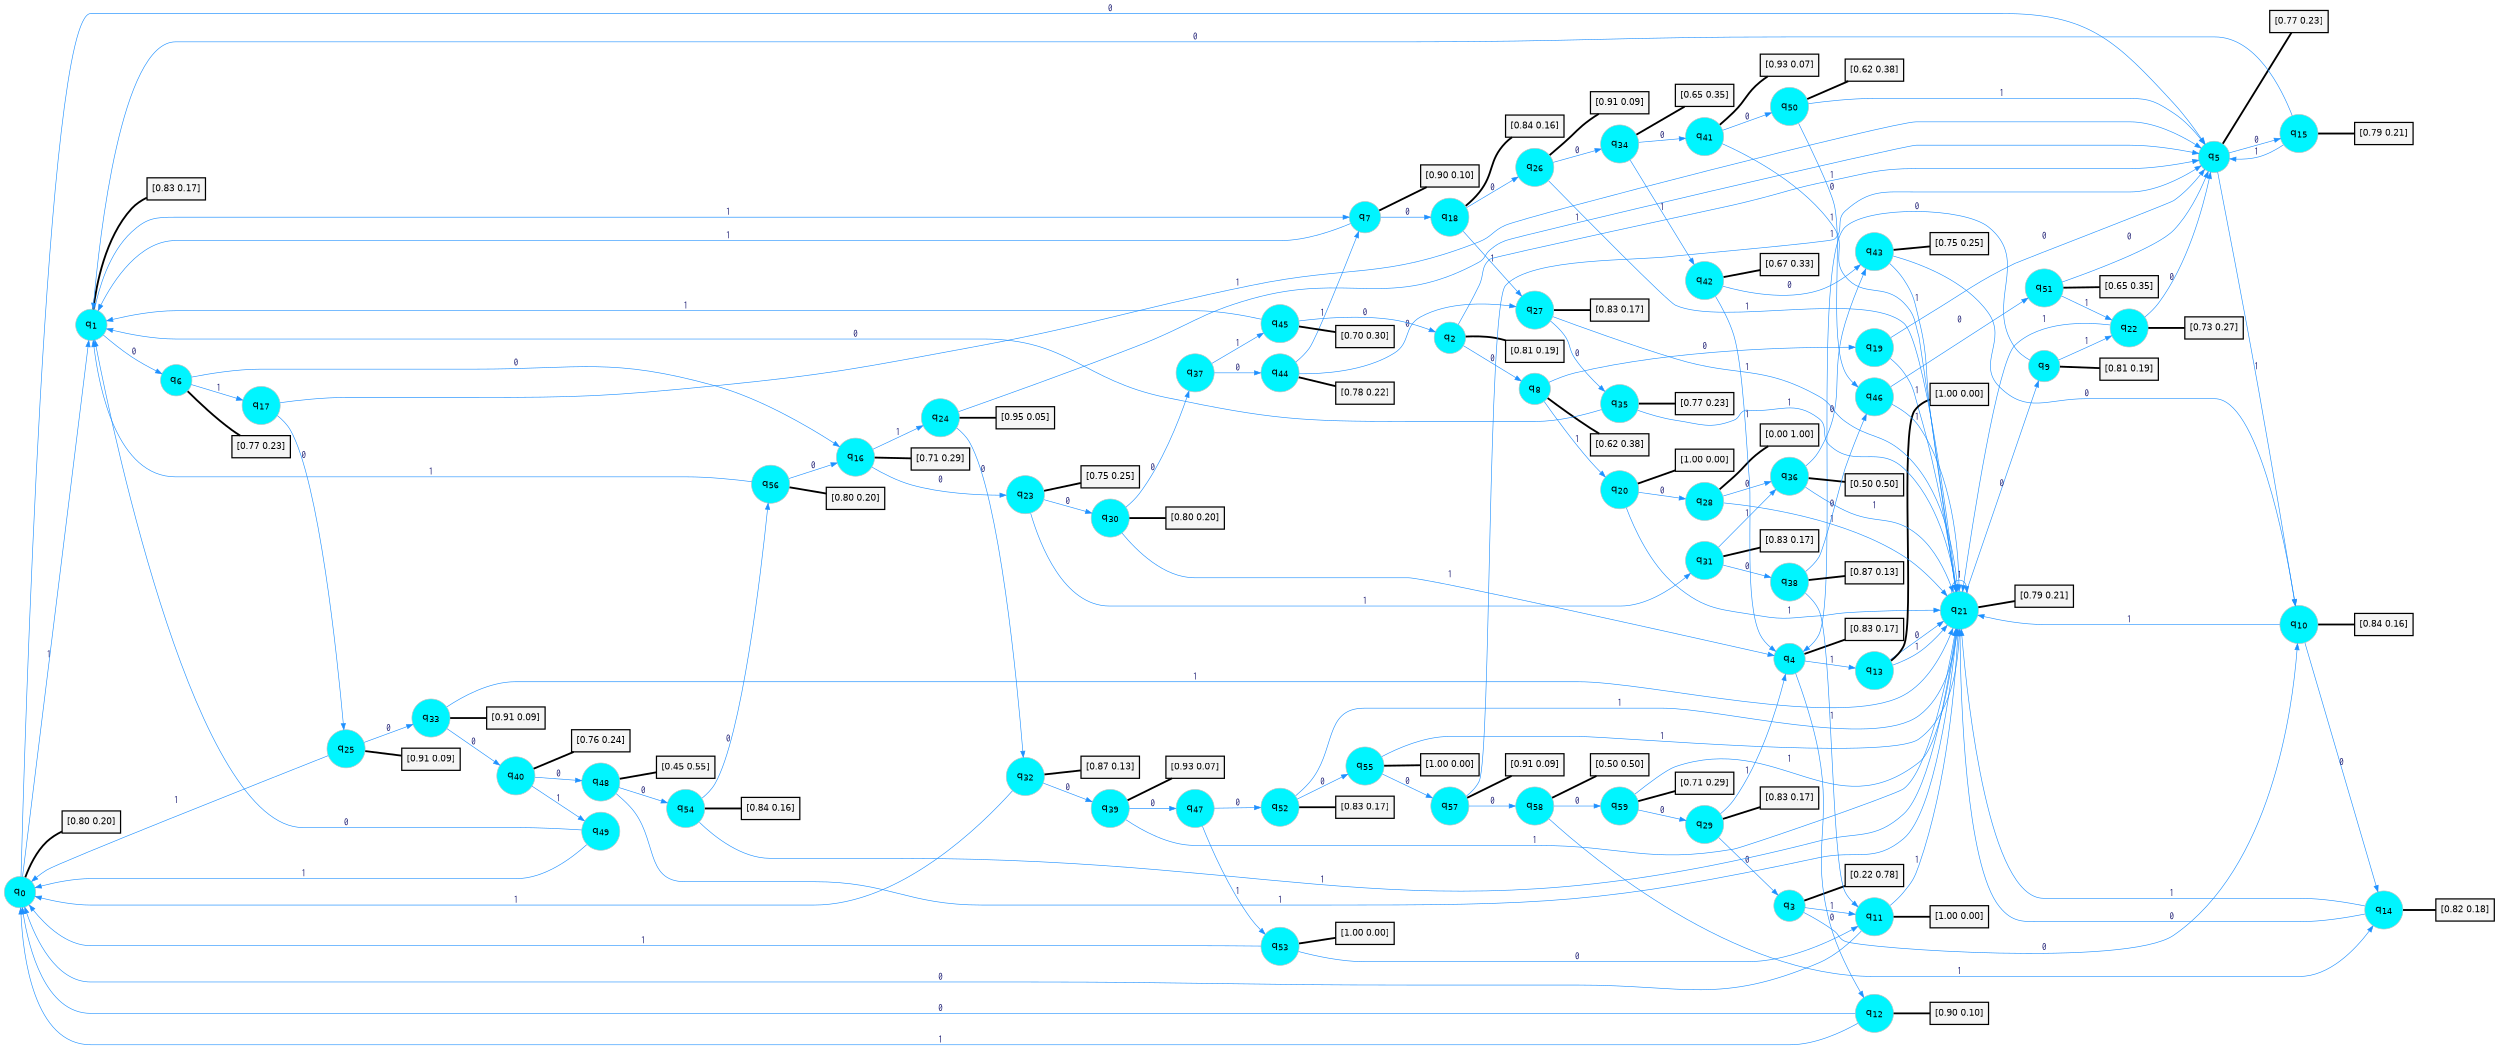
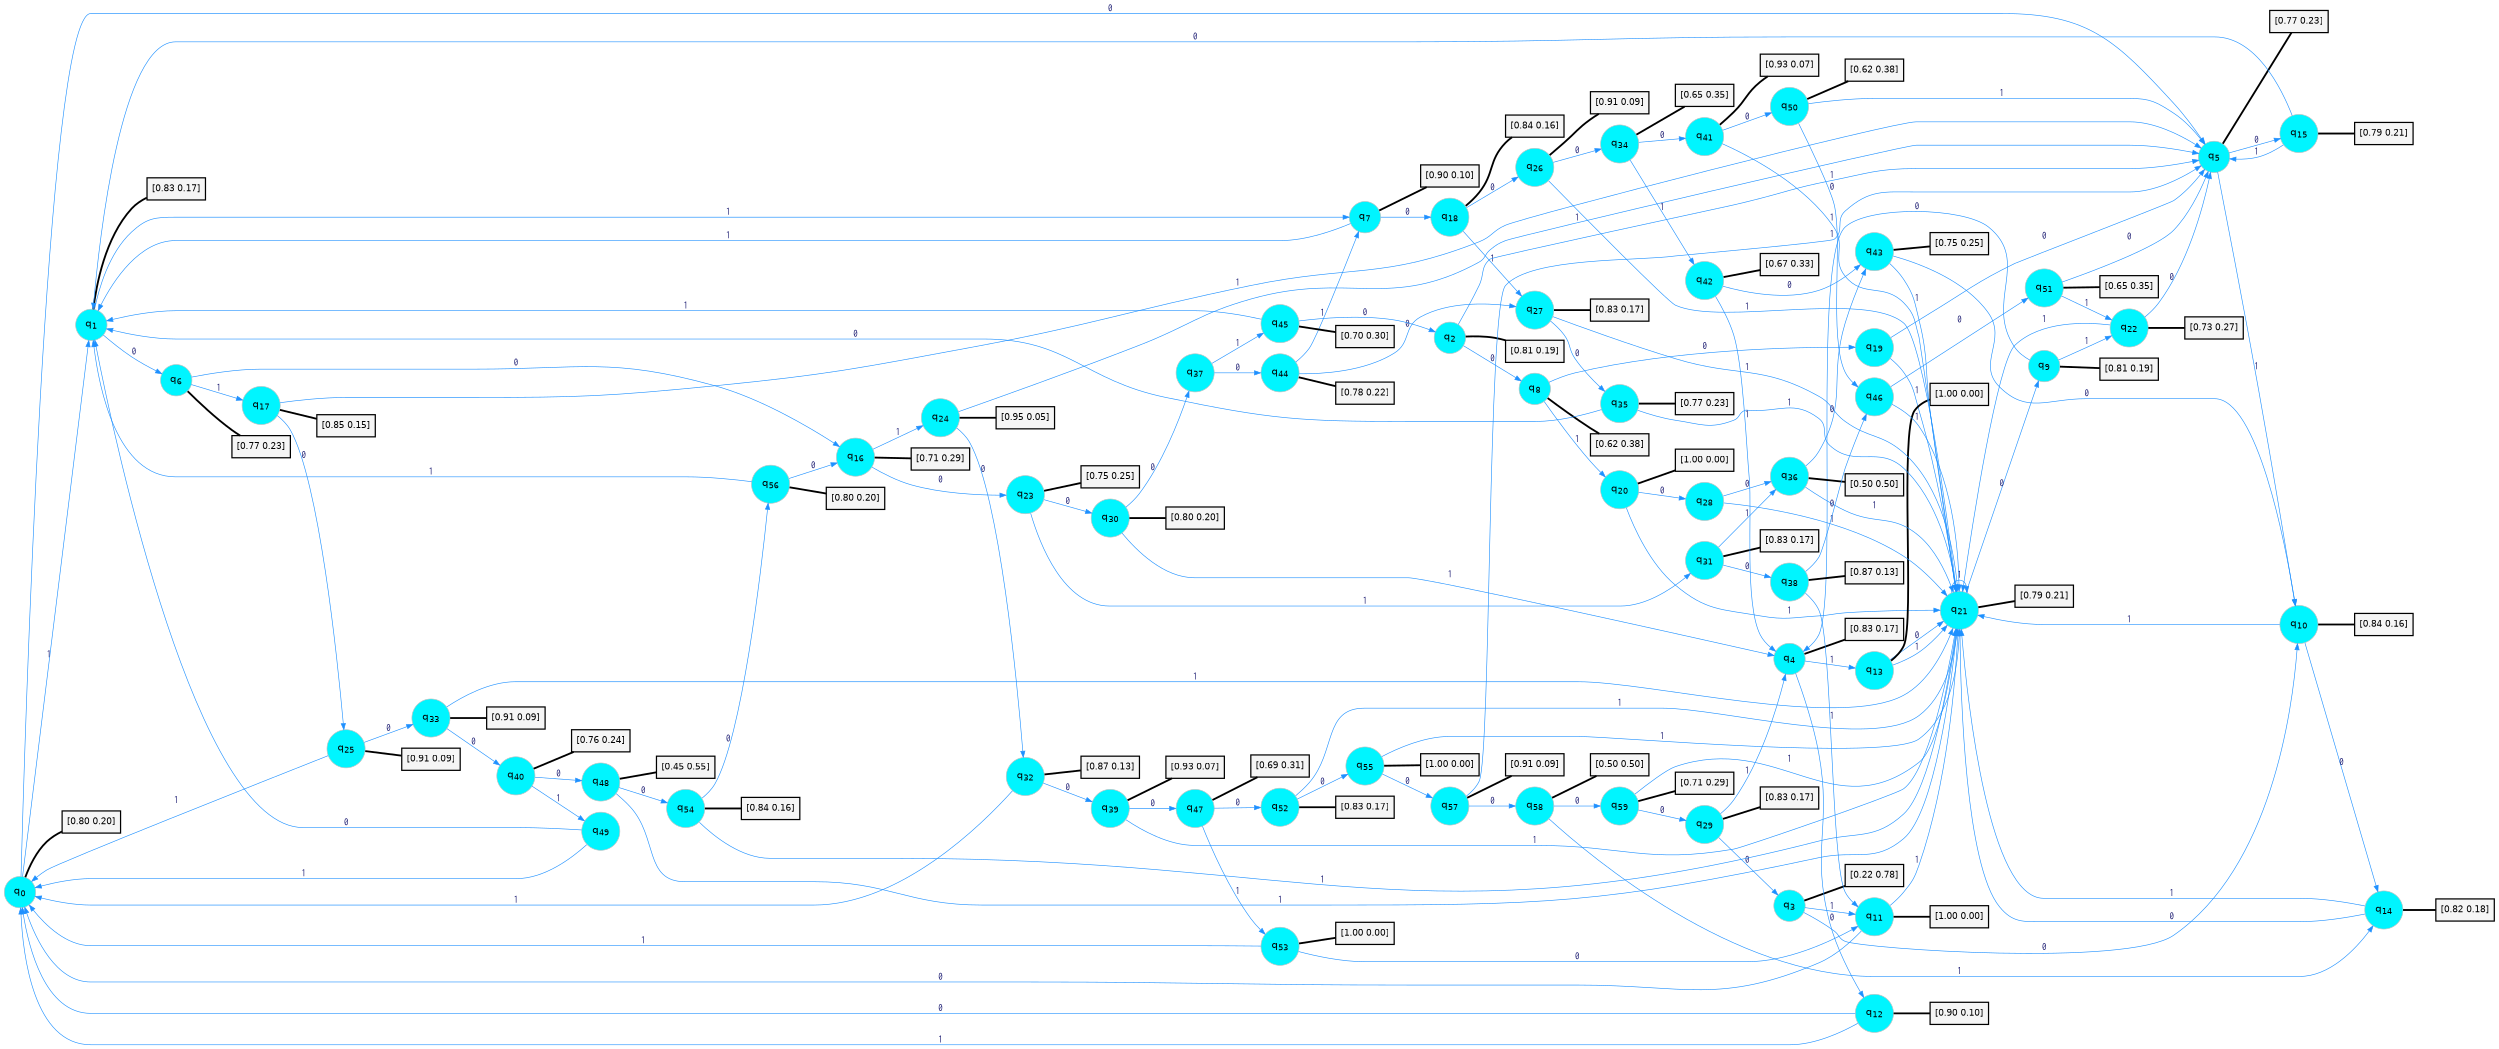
node "[0.85 0.15]": added
node "[0.00 1.00]": removed
node "[0.69 0.31]": added
